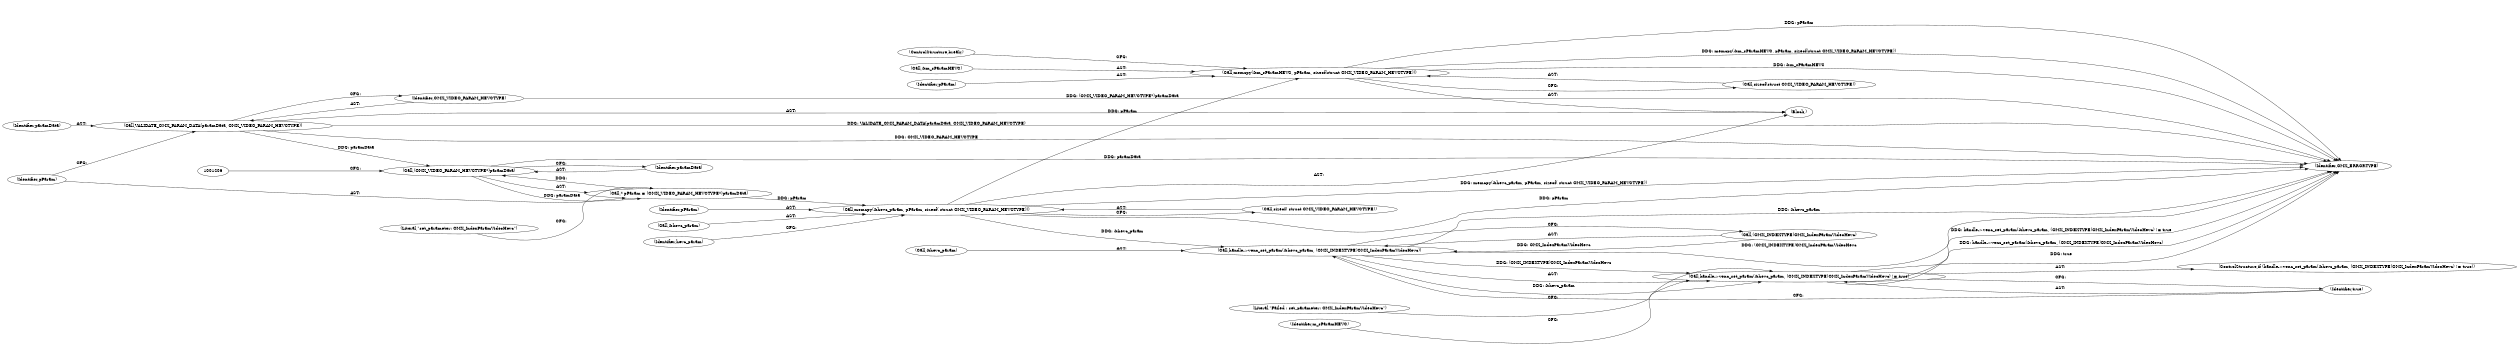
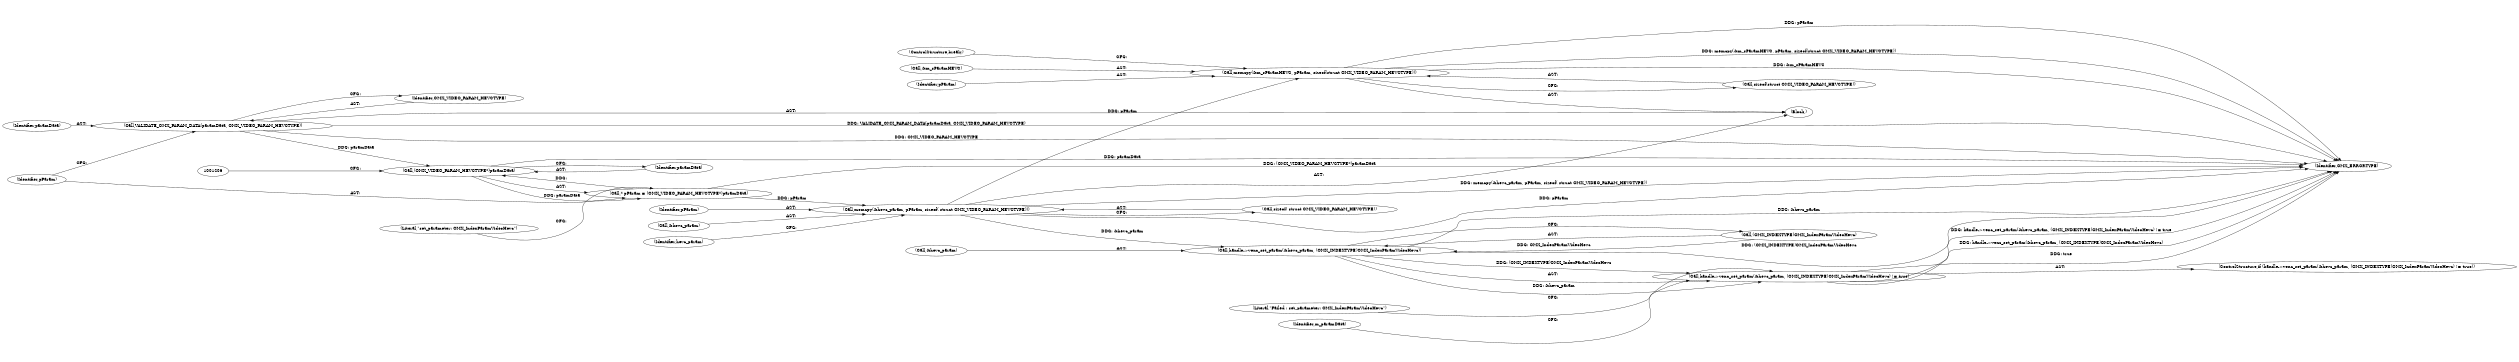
edge "(Identifier,OMX_VIDEO_PARAM_HEVCTYPE)" -> "(Identifier,OMX_ERRORTYPE)": now "(Call,* pParam = (OMX_VIDEO_PARAM_HEVCTYPE*)paramData)" -> "(Identifier,OMX_ERRORTYPE)"
node "(Identifier,true)": removed
node "(Identifier,m_sParamHEVC)": label "(Identifier,m_sParamHEVC)" -> "(Identifier,m_paramData)"
